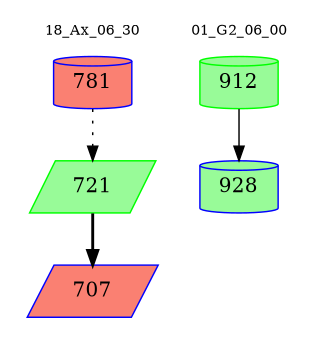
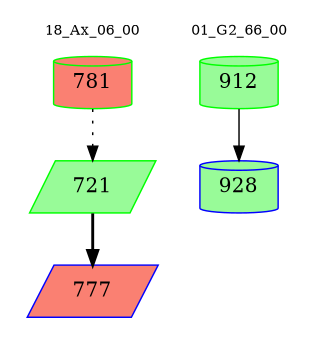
cluster "18_Ax_06_30": label "18_Ax_06_30" -> "18_Ax_06_00"
cluster "01_G2_06_00": label "01_G2_06_00" -> "01_G2_66_00"
node "781": color blue -> green
node "707": label "707" -> "777"
